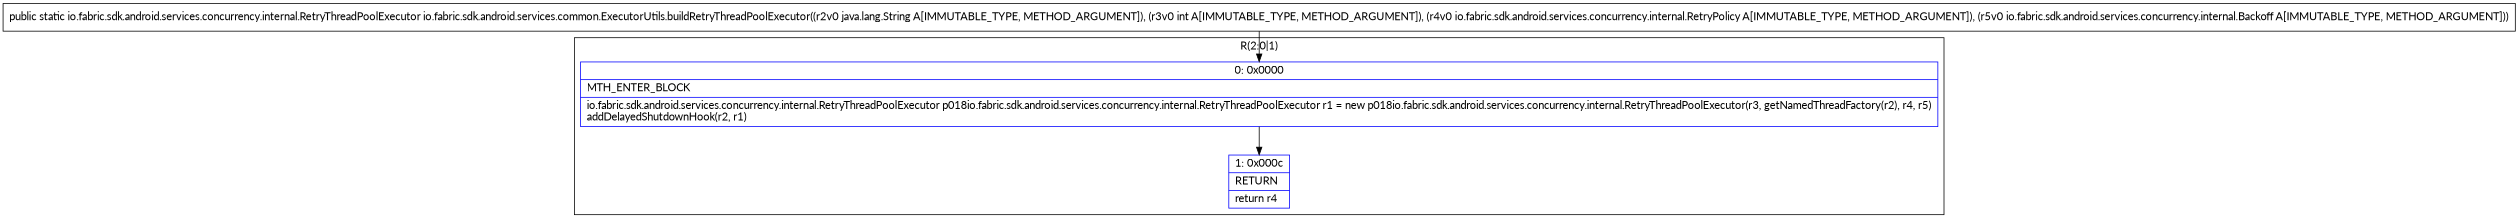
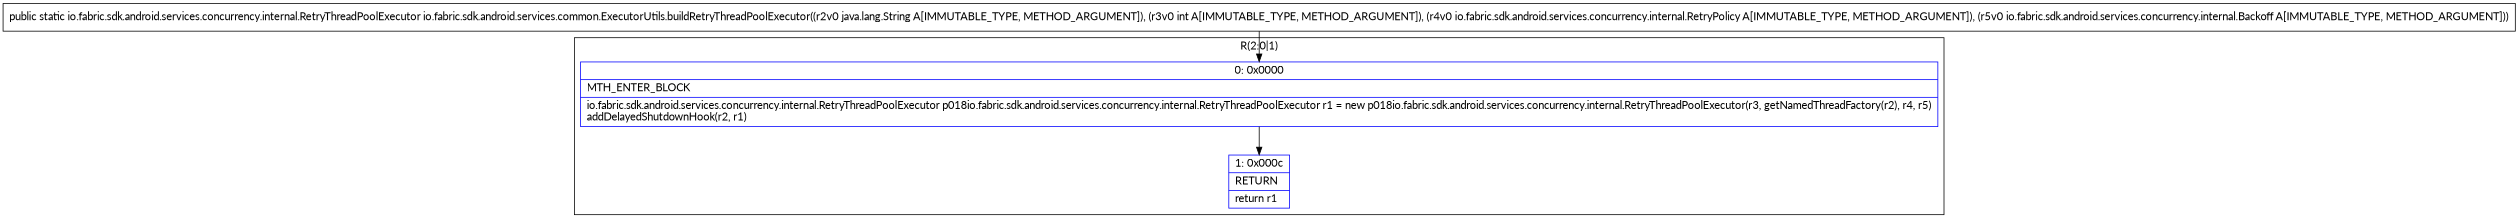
node "1: 0x000c": text "return r4" -> "return r1"
